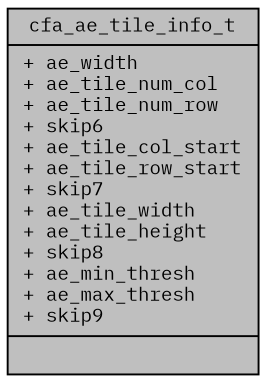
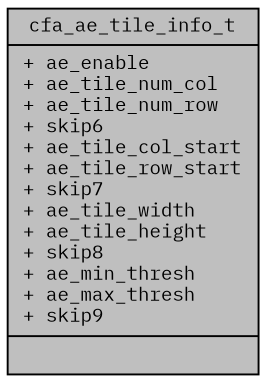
node "cfa_ae_tile_info_t": text "+ ae_width" -> "+ ae_enable"
